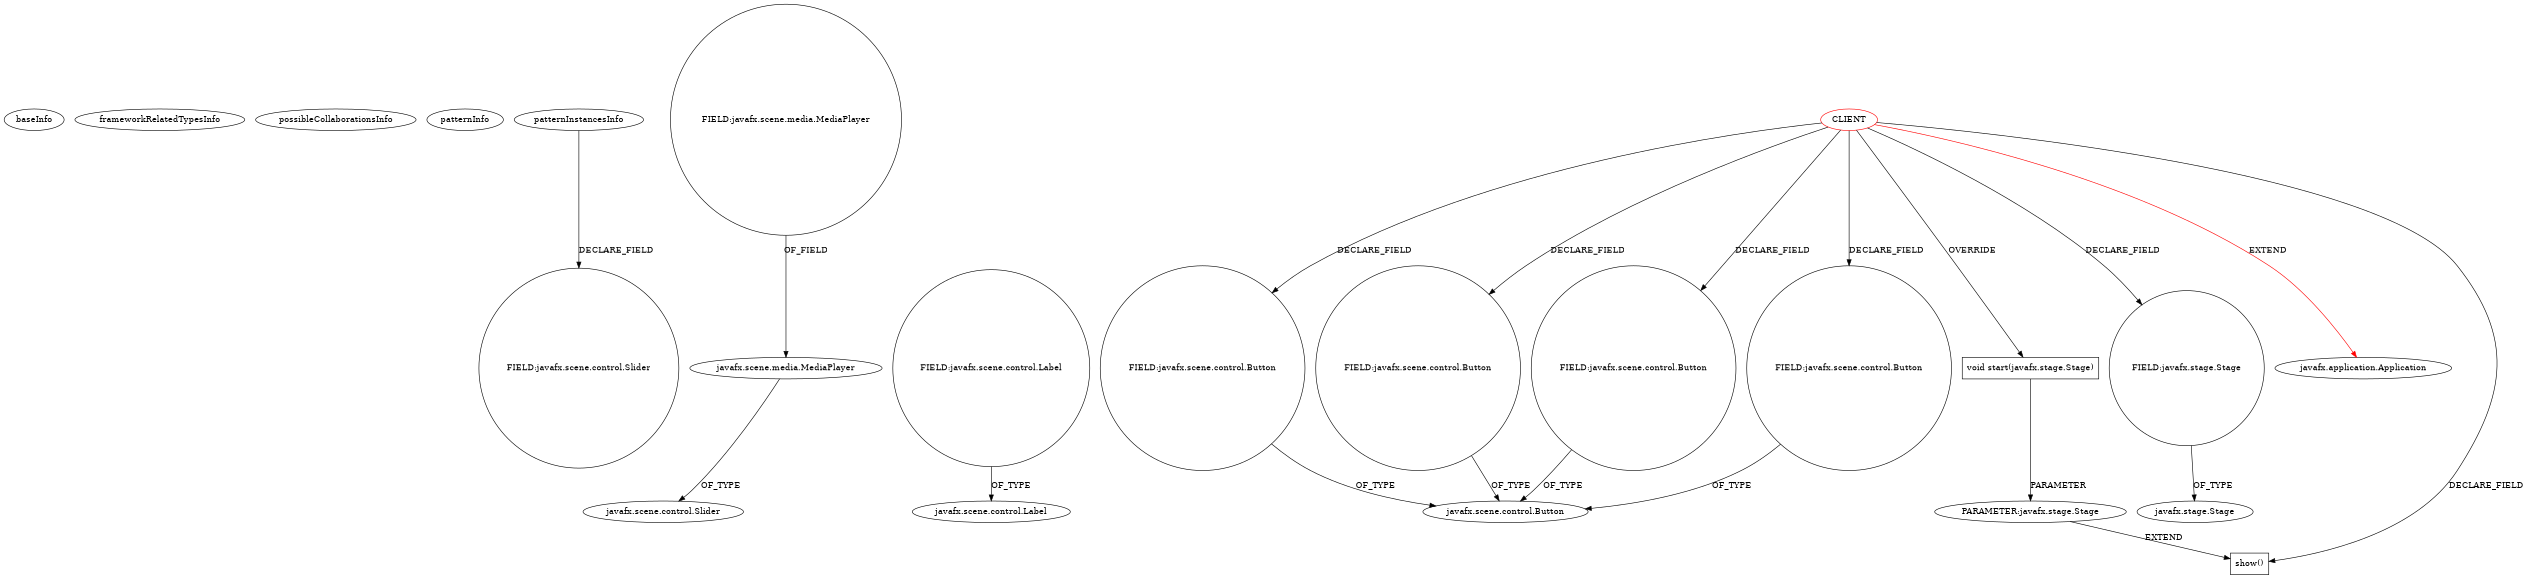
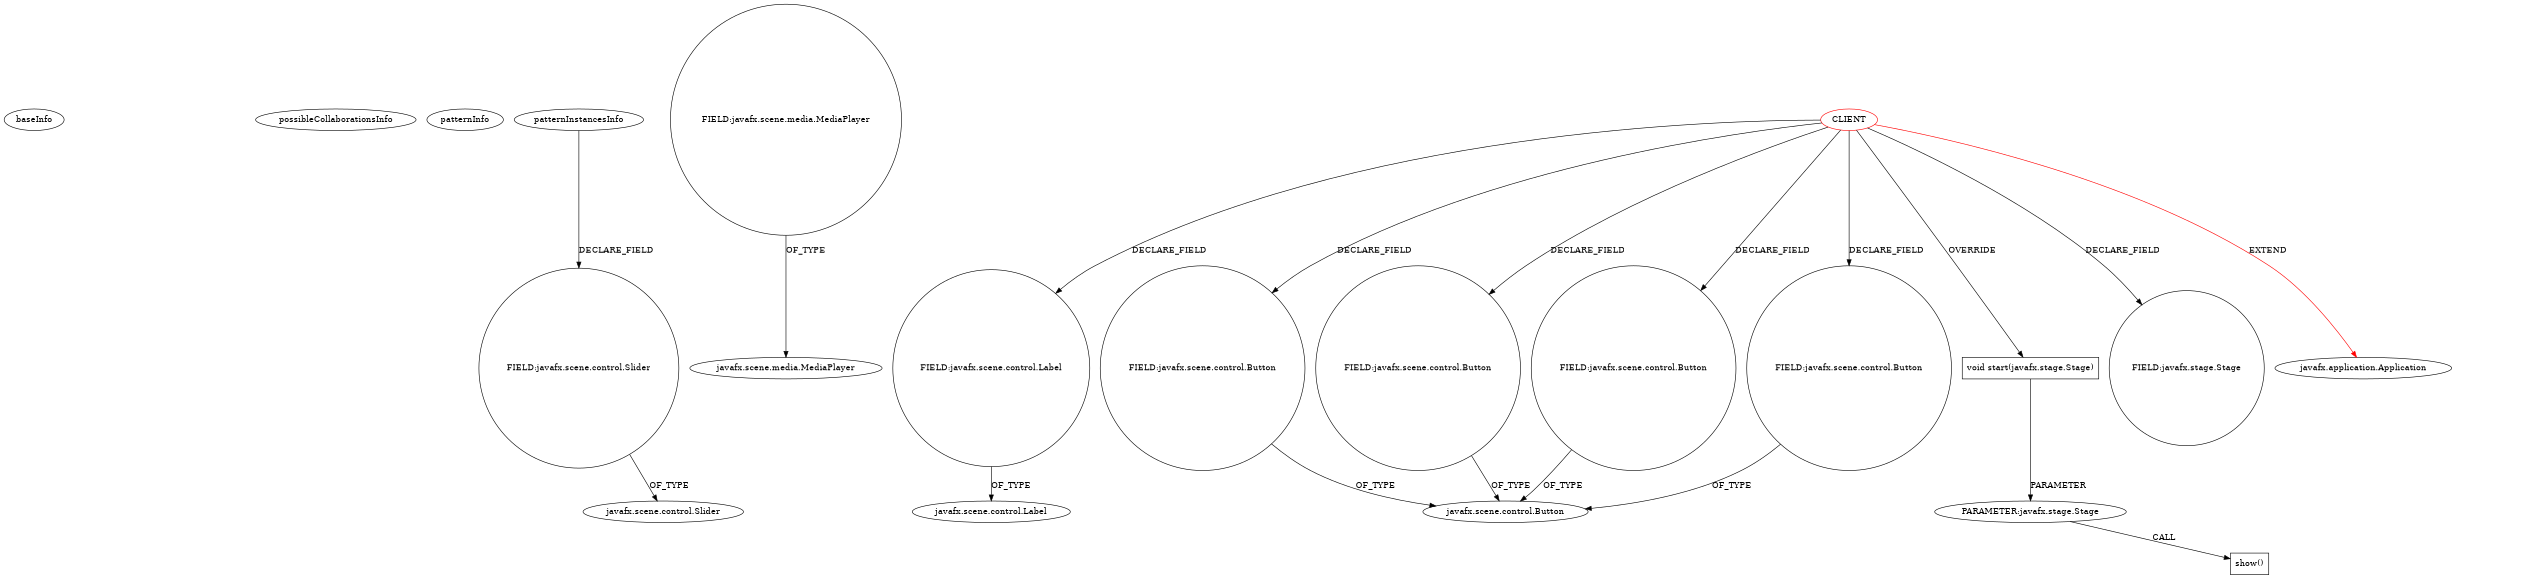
node "frameworkRelatedTypesInfo": removed
edge "CLIENT" -> "show()": now "CLIENT" -> "FIELD:javafx.scene.control.Label"
edge "FIELD:javafx.scene.media.MediaPlayer" -> "javafx.scene.media.MediaPlayer": label "OF_FIELD" -> "OF_TYPE"
edge "javafx.scene.media.MediaPlayer" -> "javafx.scene.control.Slider": now "FIELD:javafx.scene.control.Slider" -> "javafx.scene.control.Slider"
node "javafx.stage.Stage": removed
edge "PARAMETER:javafx.stage.Stage" -> "show()": label "EXTEND" -> "CALL"
